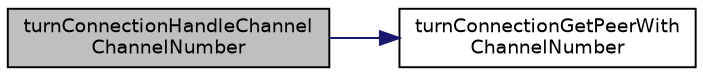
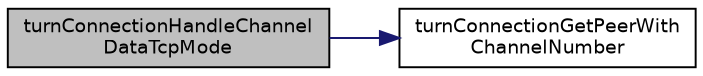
node "turnConnectionHandleChannel ChannelNumber": label "turnConnectionHandleChannel ChannelNumber" -> "turnConnectionHandleChannel DataTcpMode"
